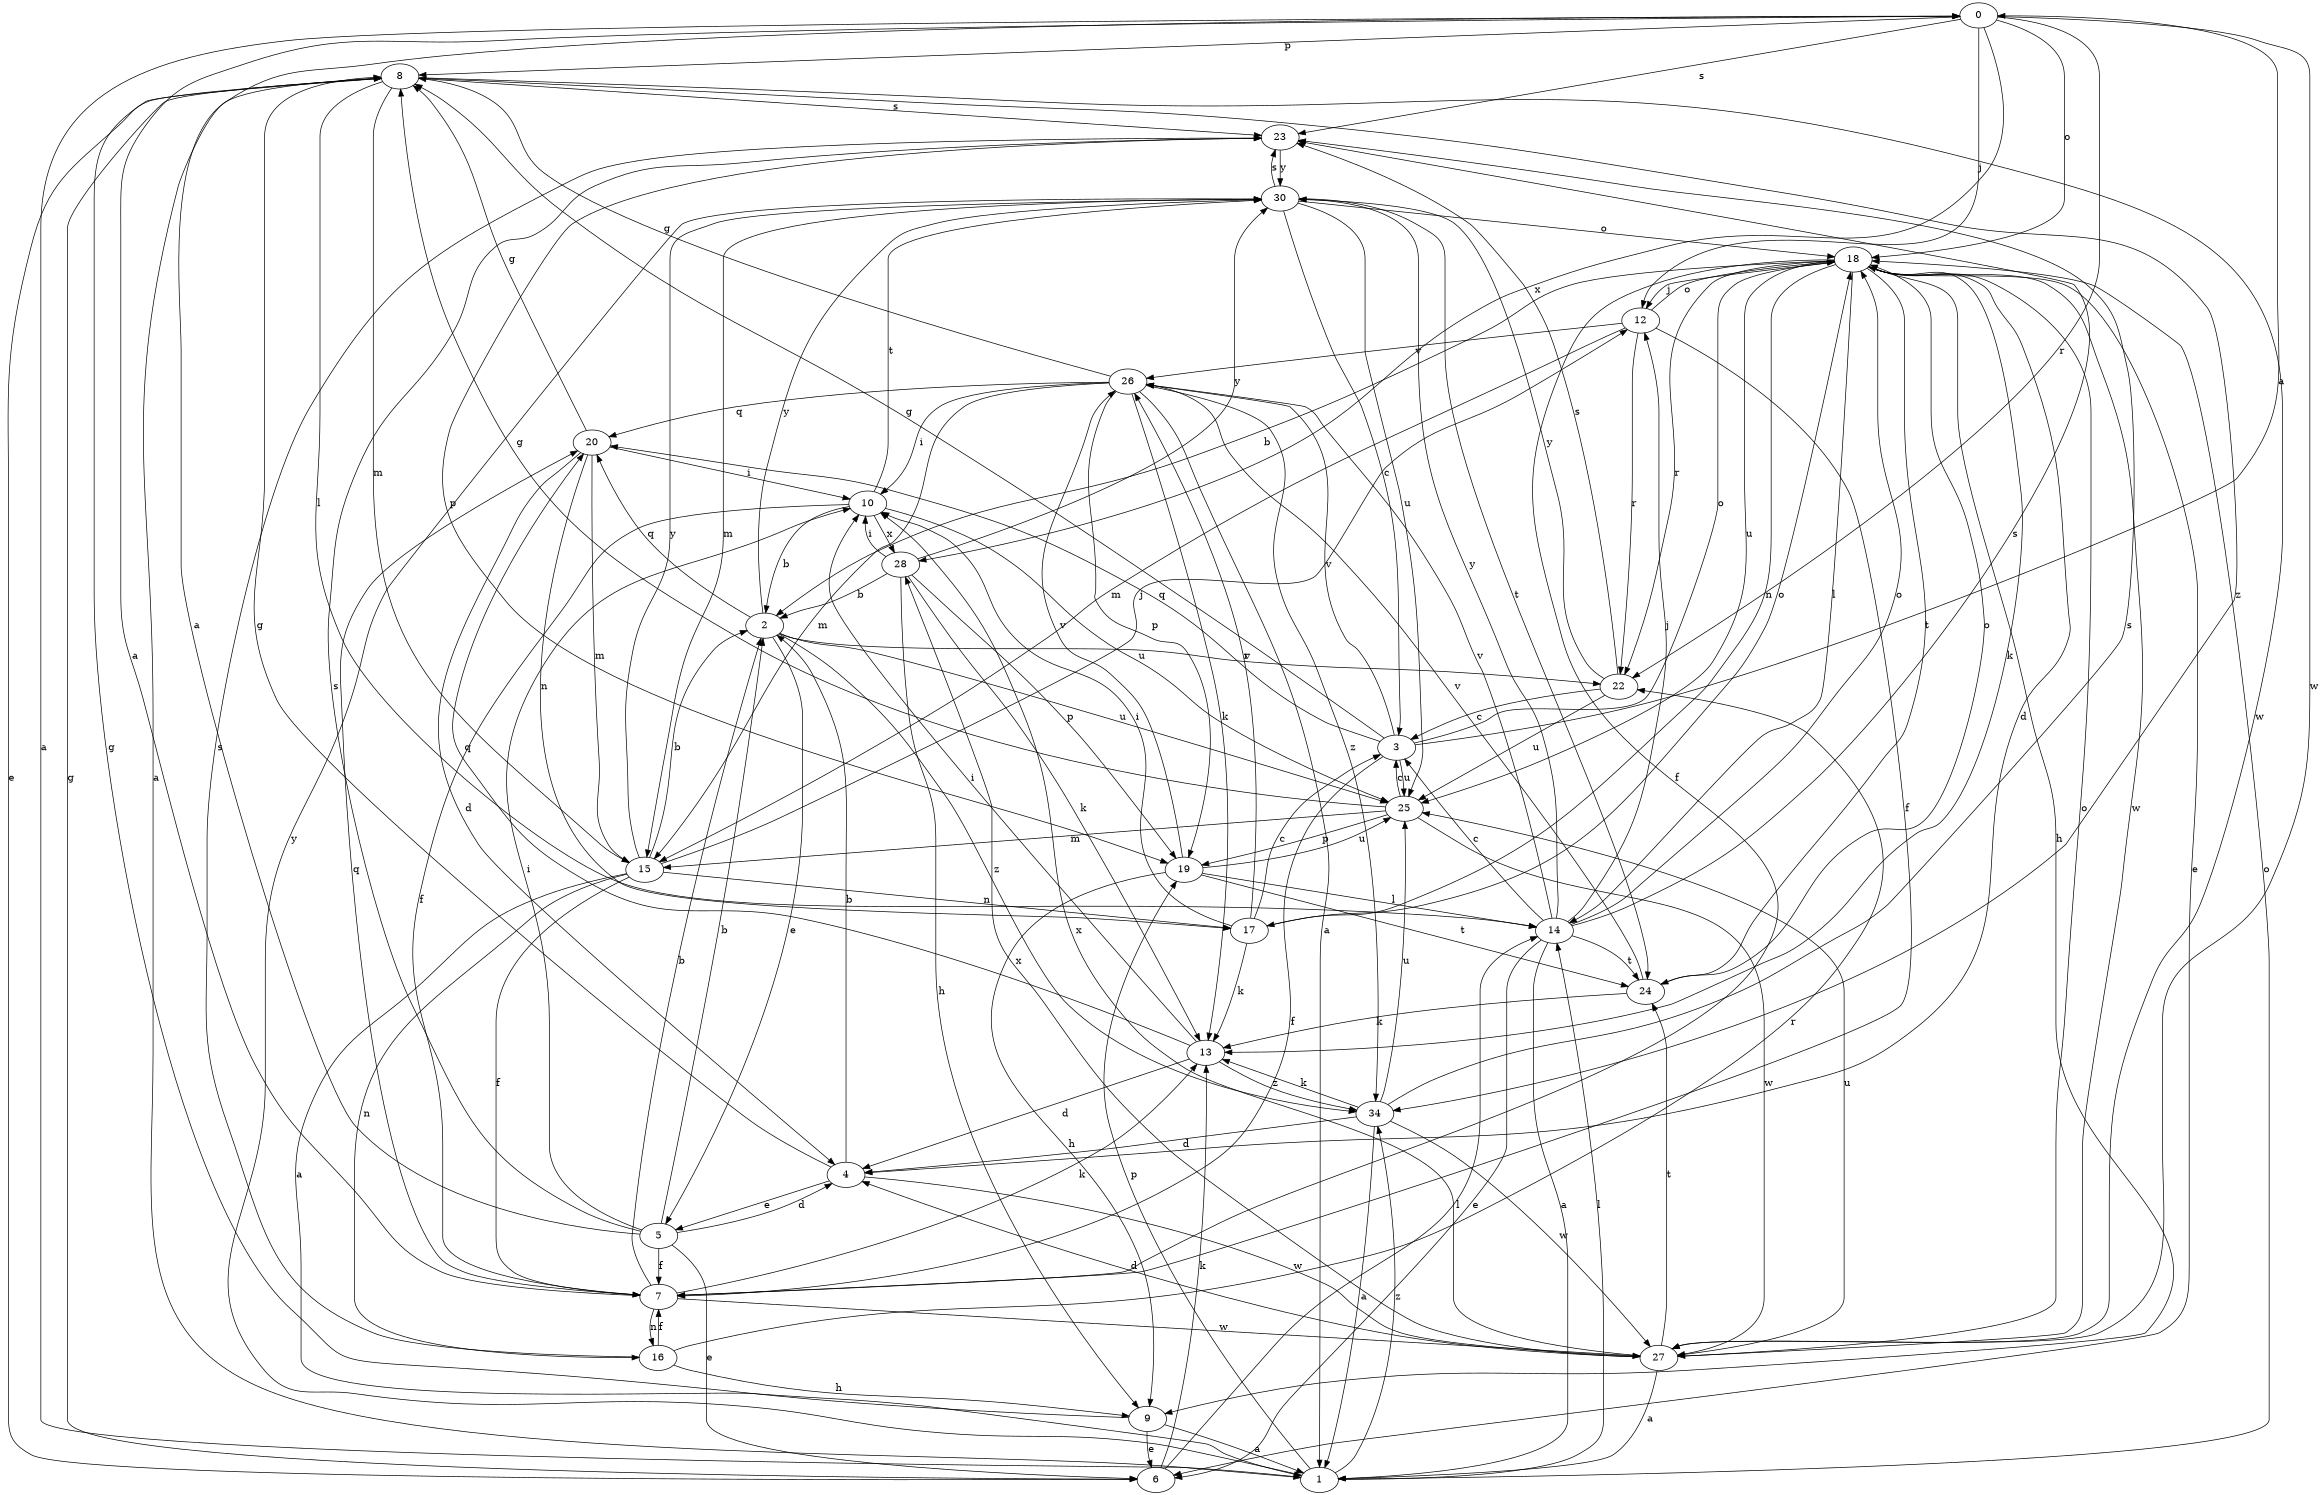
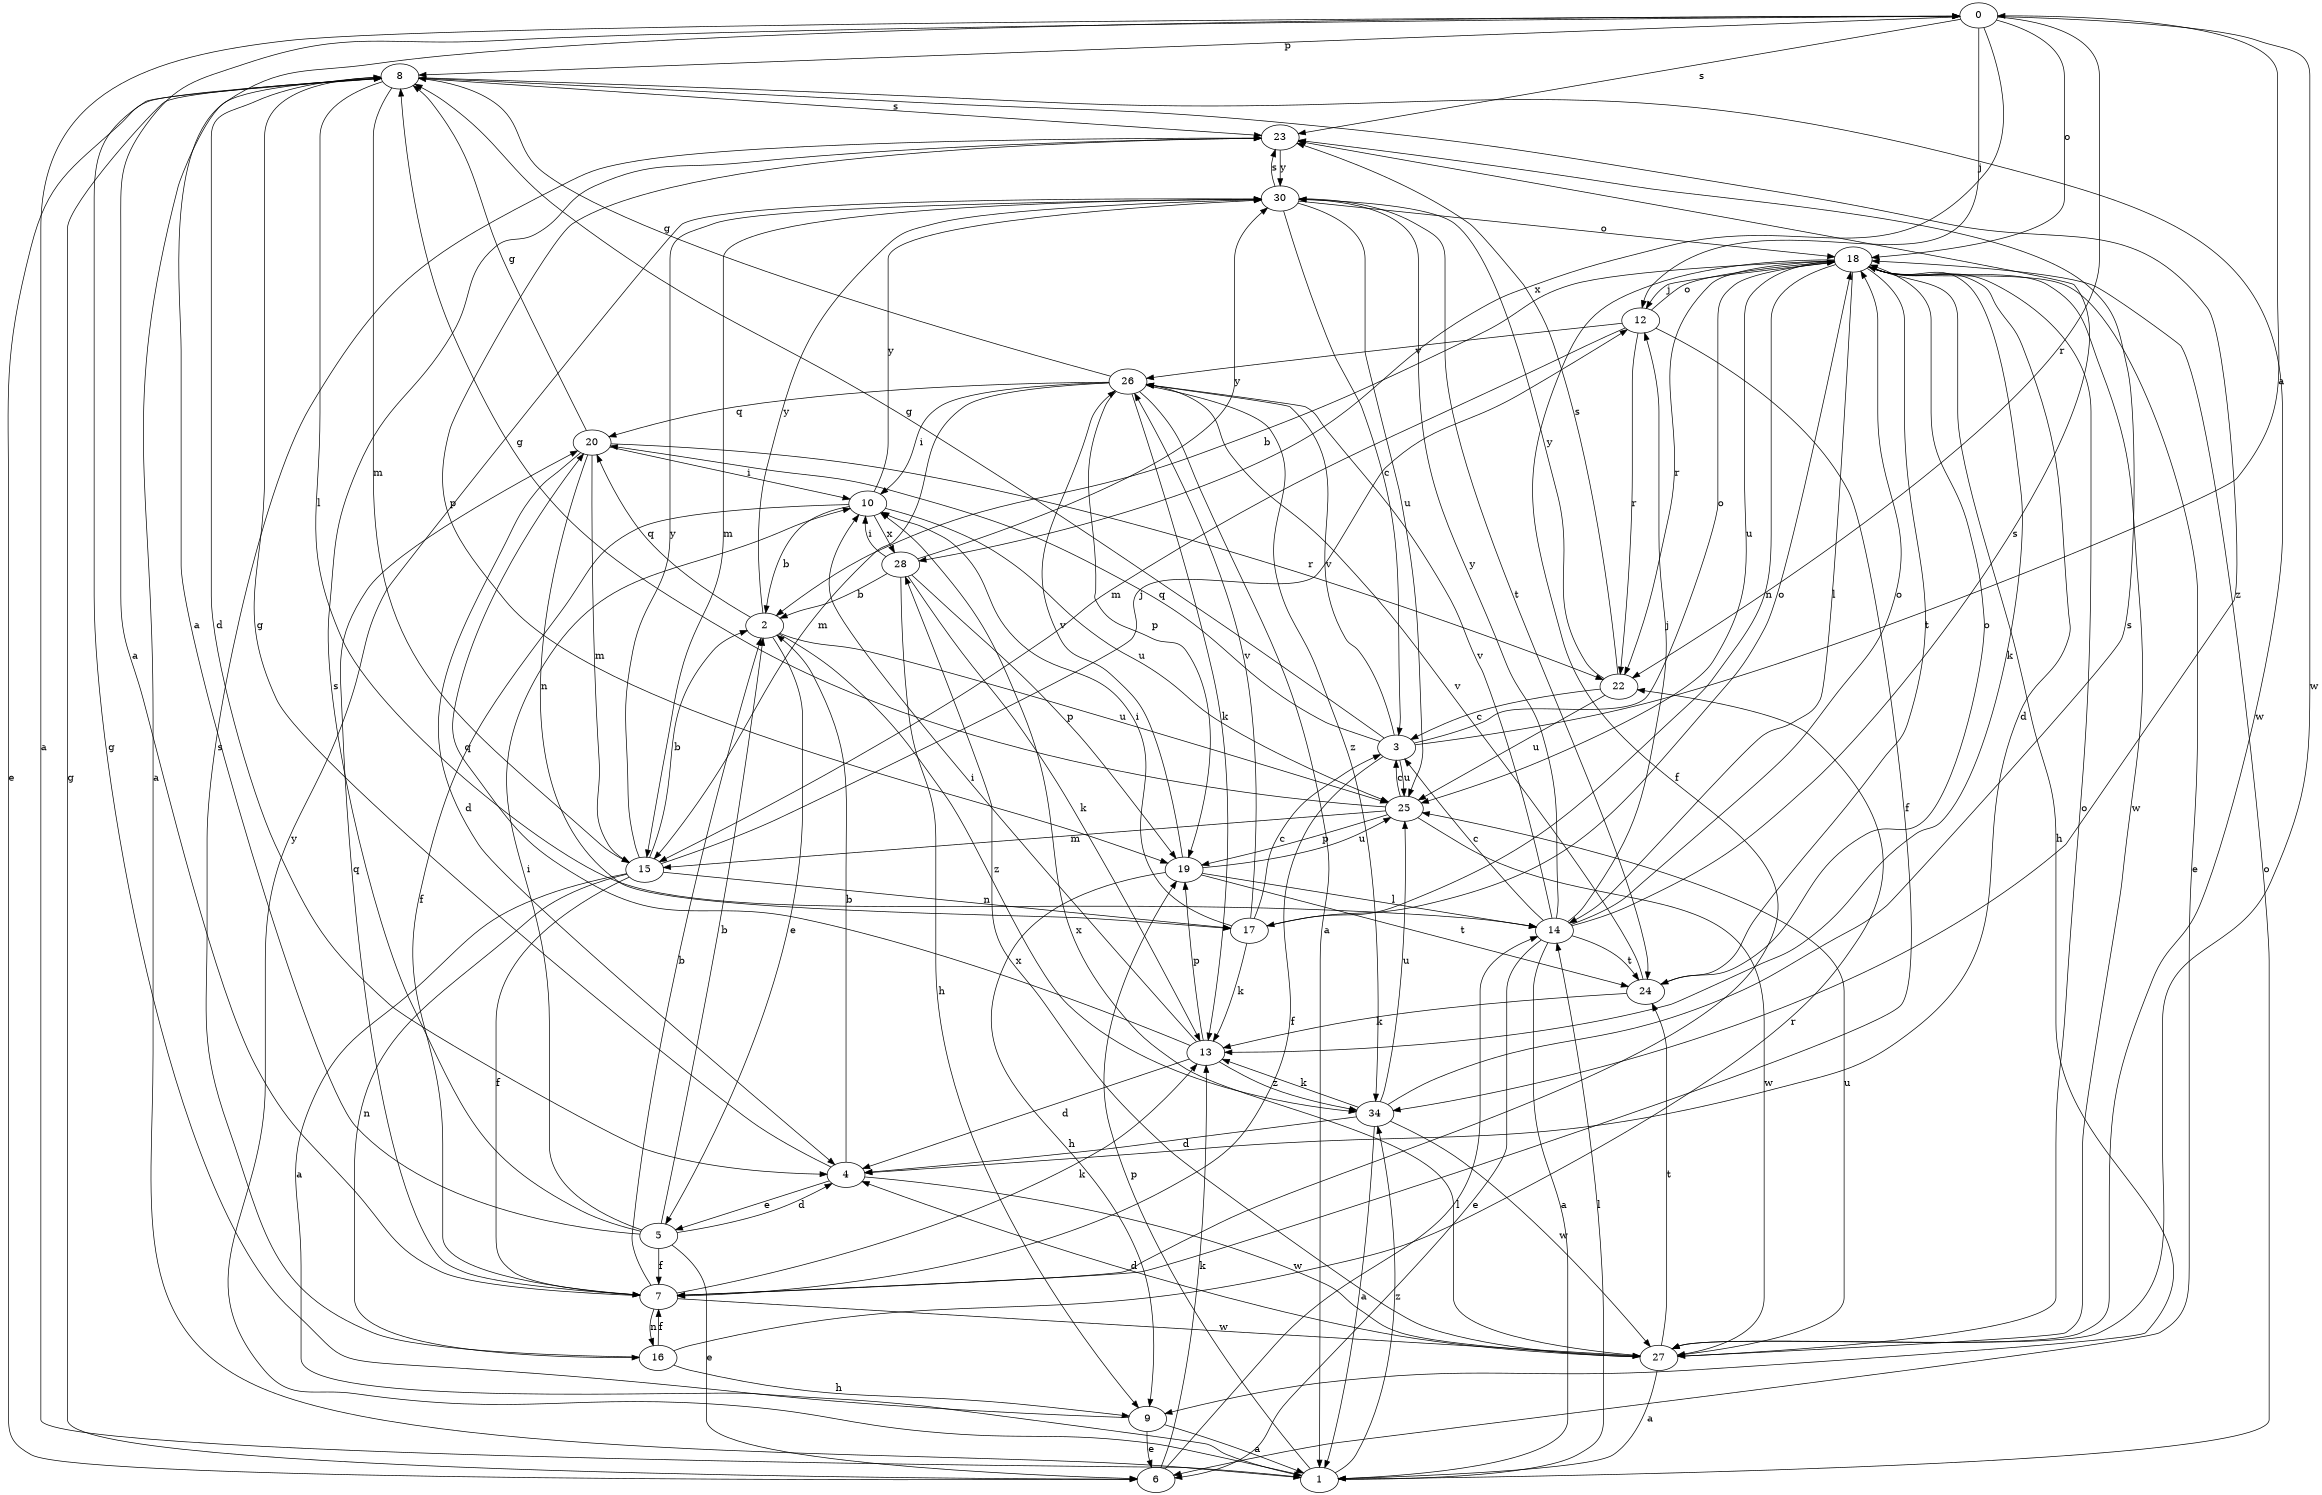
edge "10" -> "30": label "t" -> "y"
edge "2" -> "22": now "20" -> "22"
edge "8" -> "4": added, label "d"
edge "13" -> "19": added, label "p"
